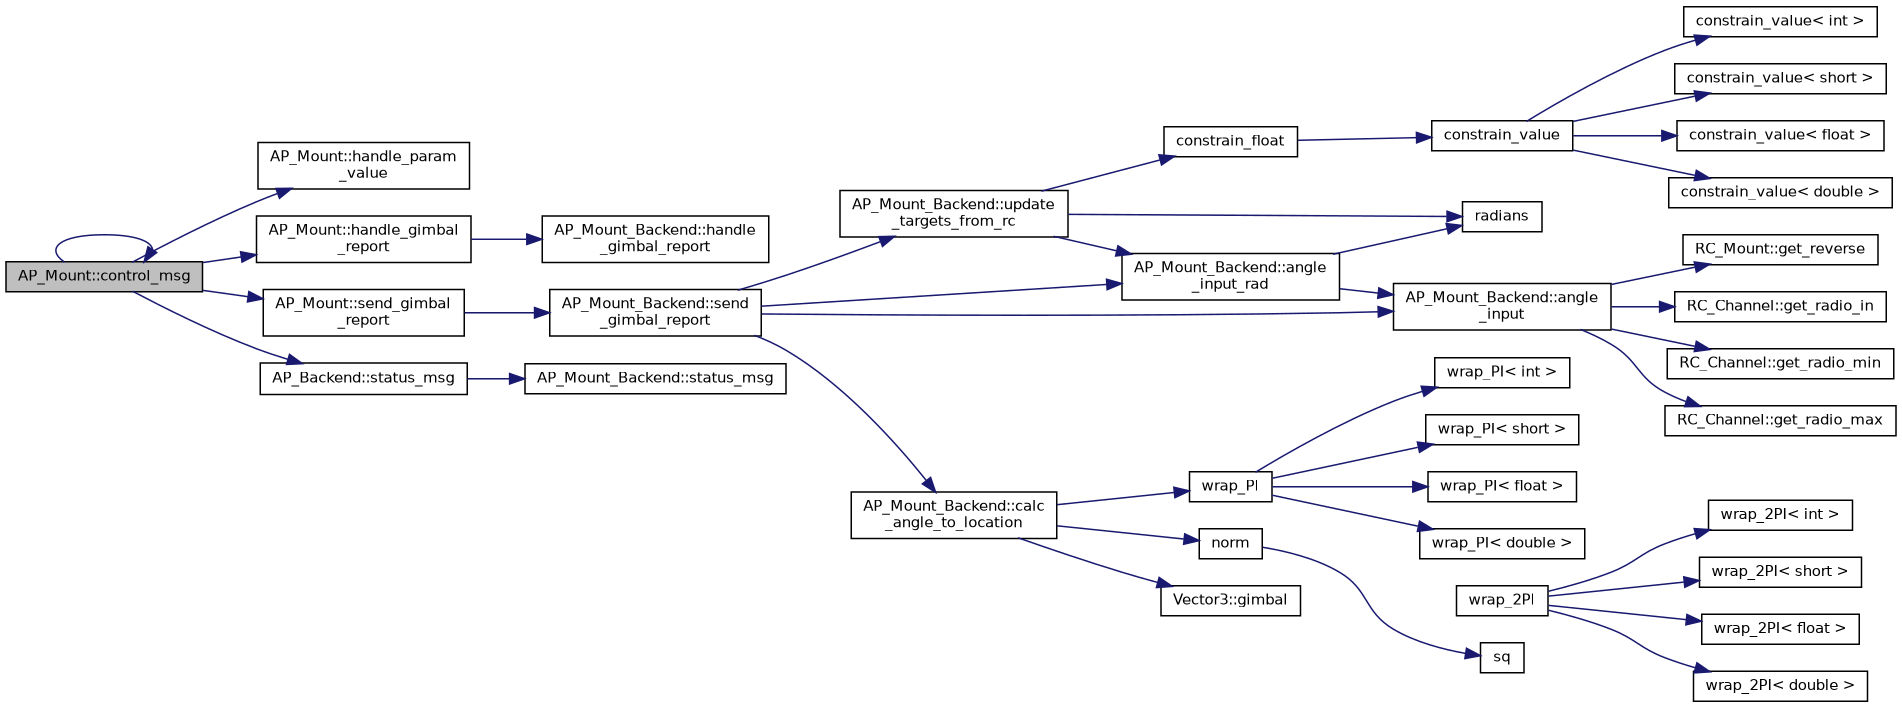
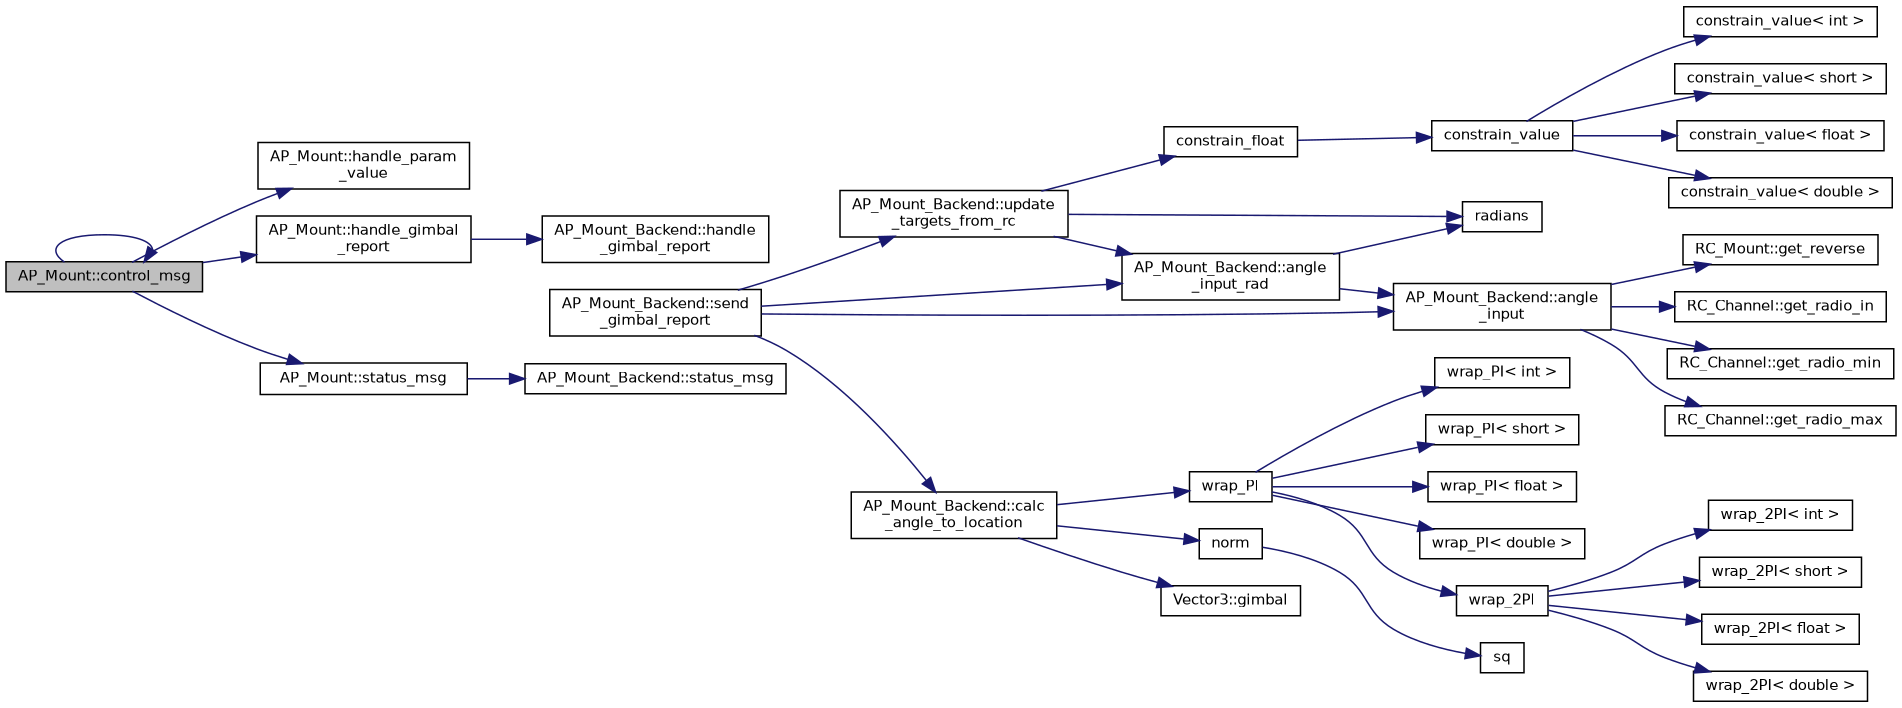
node "AP_Mount::send_gimbal _report": removed
node "AP_Backend::status_msg": label "AP_Backend::status_msg" -> "AP_Mount::status_msg"
edge "wrap_PI" -> "wrap_2PI": added
